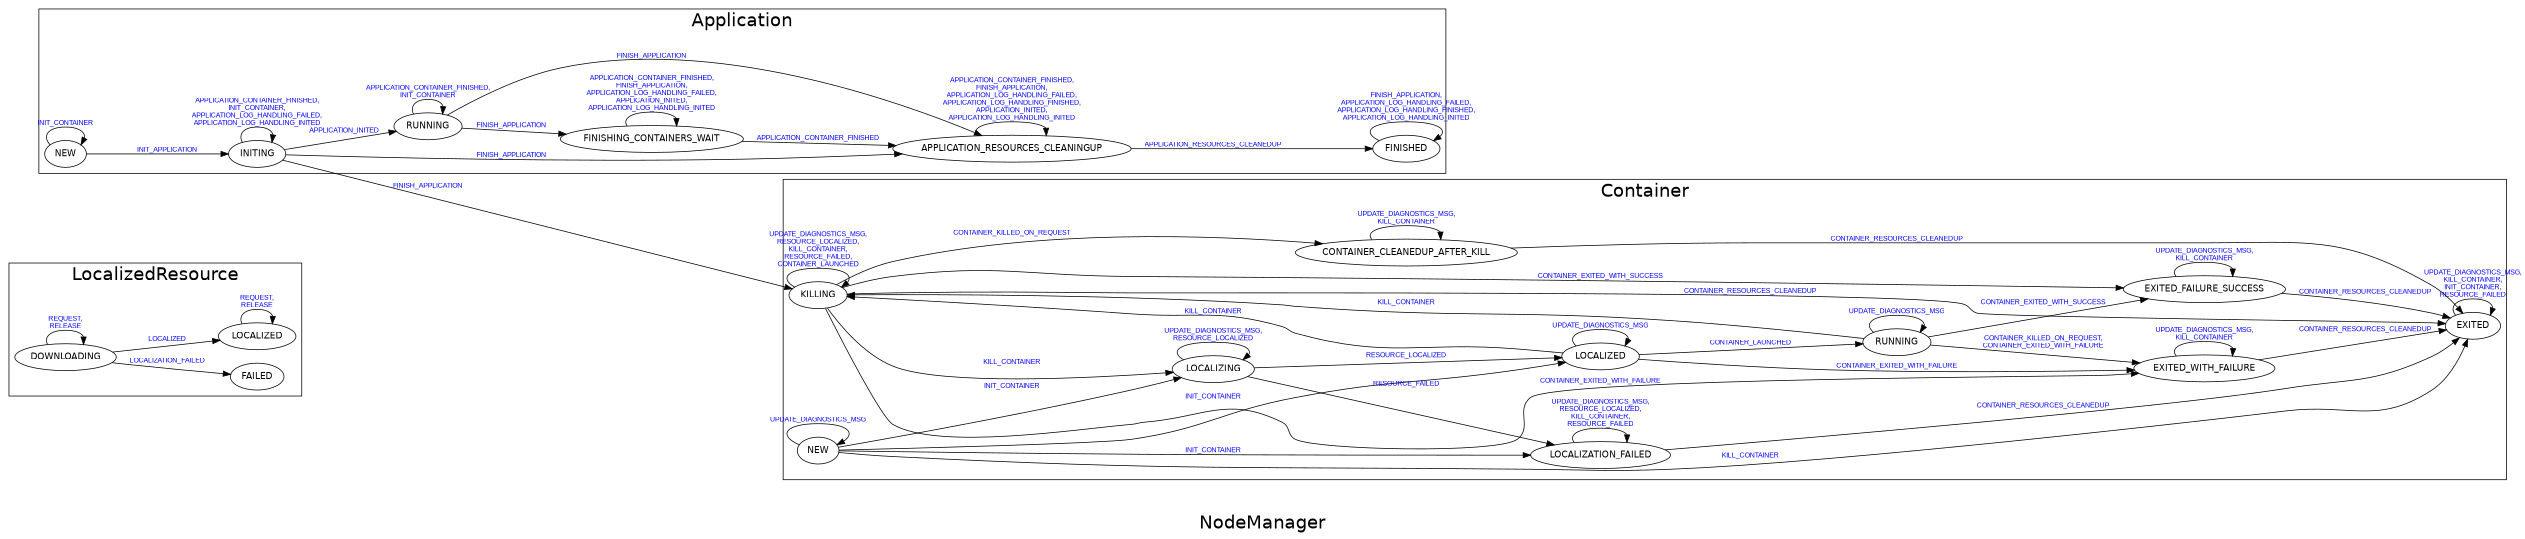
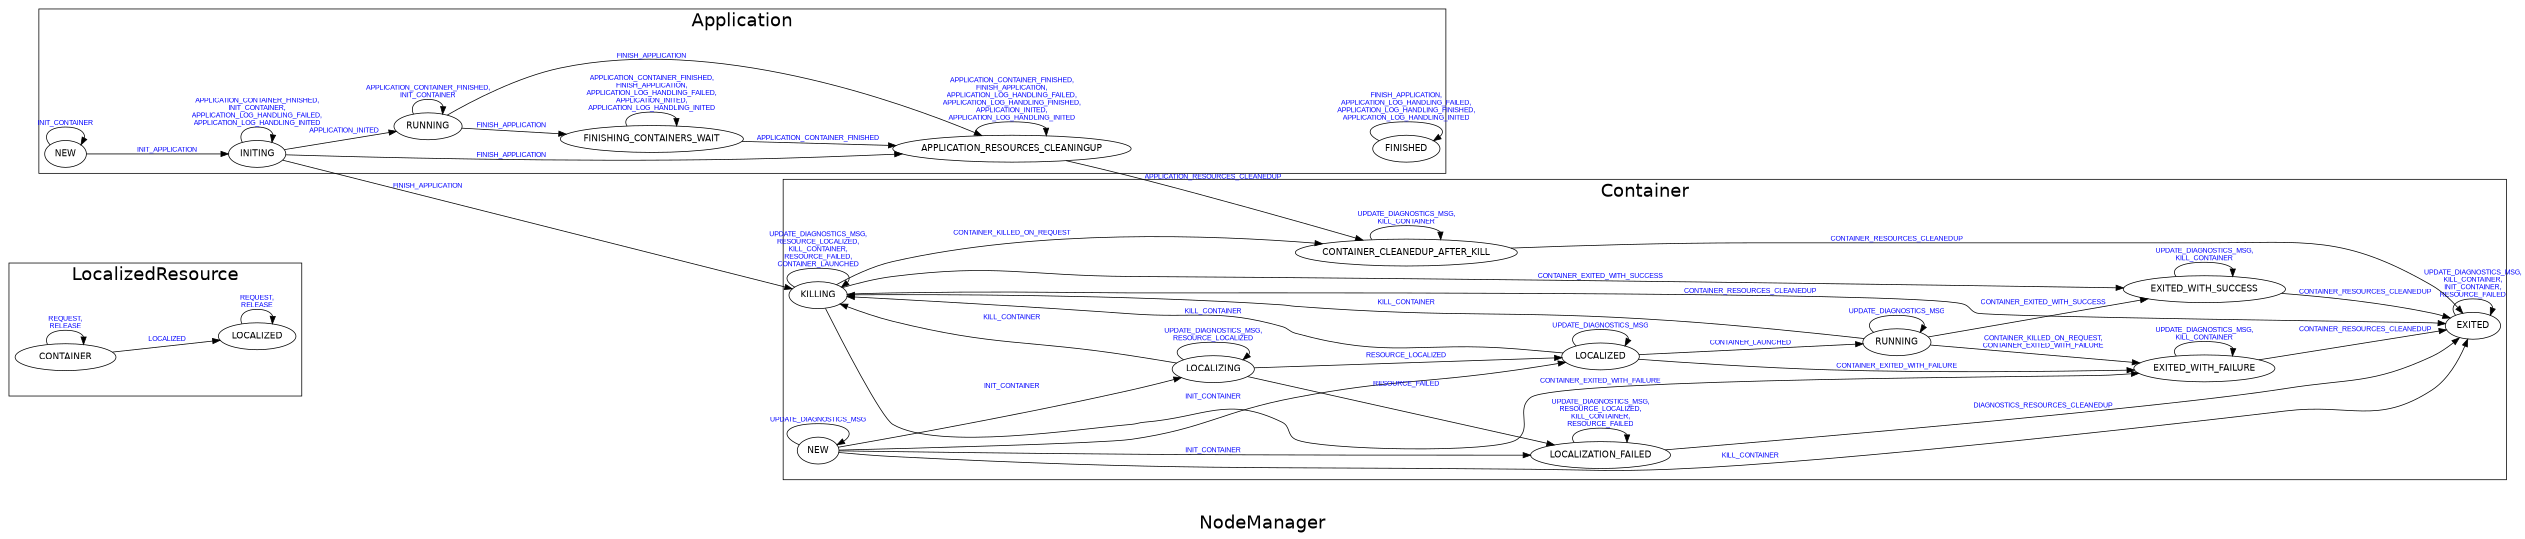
edge "APPLICATION_RESOURCES_CLEANINGUP" -> "FINISHED": now "APPLICATION_RESOURCES_CLEANINGUP" -> "CONTAINER_CLEANEDUP_AFTER_KILL"
node "EXITED_FAILURE_SUCCESS": label "EXITED_FAILURE_SUCCESS" -> "EXITED_WITH_SUCCESS"
node "DOWNLOADING": label "DOWNLOADING" -> "CONTAINER"
node "FAILED": removed
edge "KILLING" -> "LOCALIZING": reversed
edge "LOCALIZATION_FAILED" -> "EXITED": label "CONTAINER_RESOURCES_CLEANEDUP" -> "DIAGNOSTICS_RESOURCES_CLEANEDUP"
